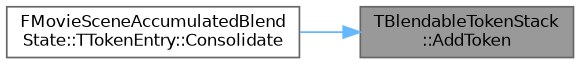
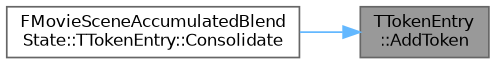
node "TBlendableTokenStack ::AddToken": label "TBlendableTokenStack ::AddToken" -> "TTokenEntry ::AddToken"
